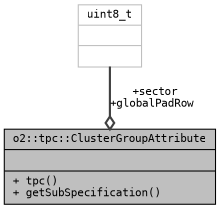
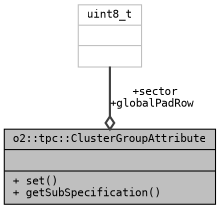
node "o2::tpc::ClusterGroupAttribute": text "+ tpc()" -> "+ set()"
